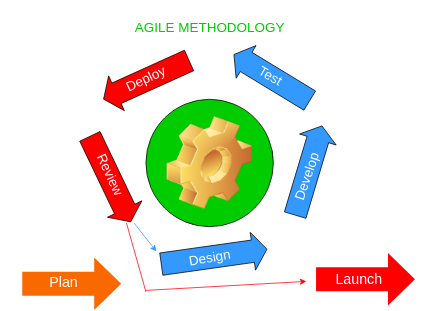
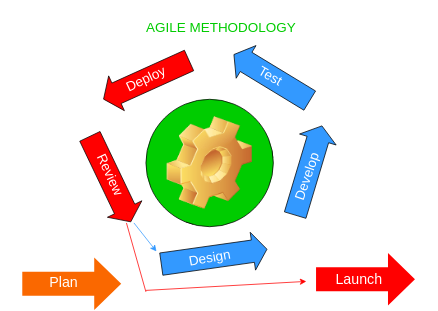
node "AGILE METHODOLOGY": moved (210, 28) -> (221, 28)
